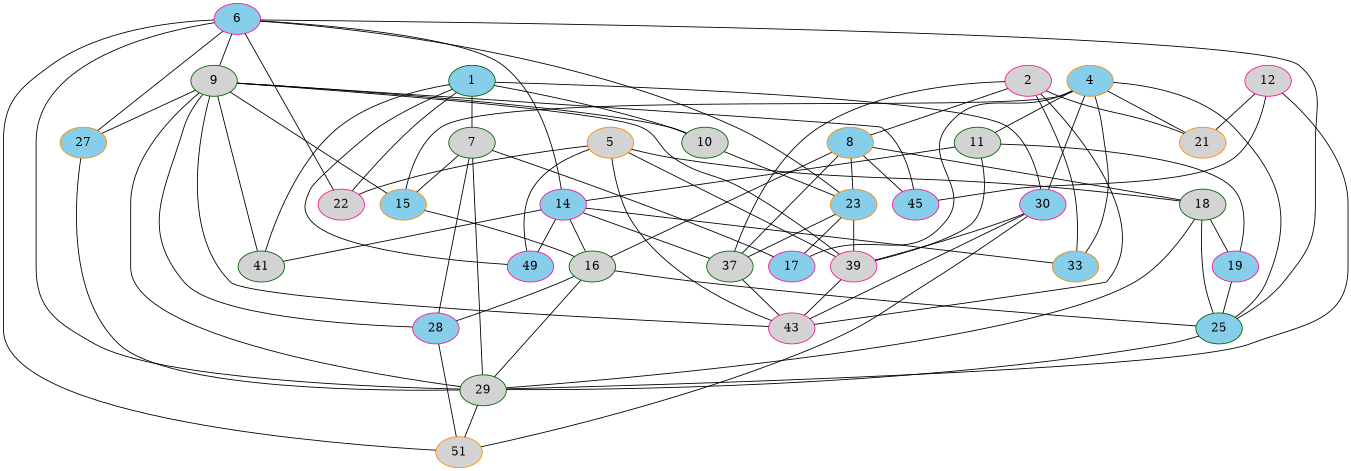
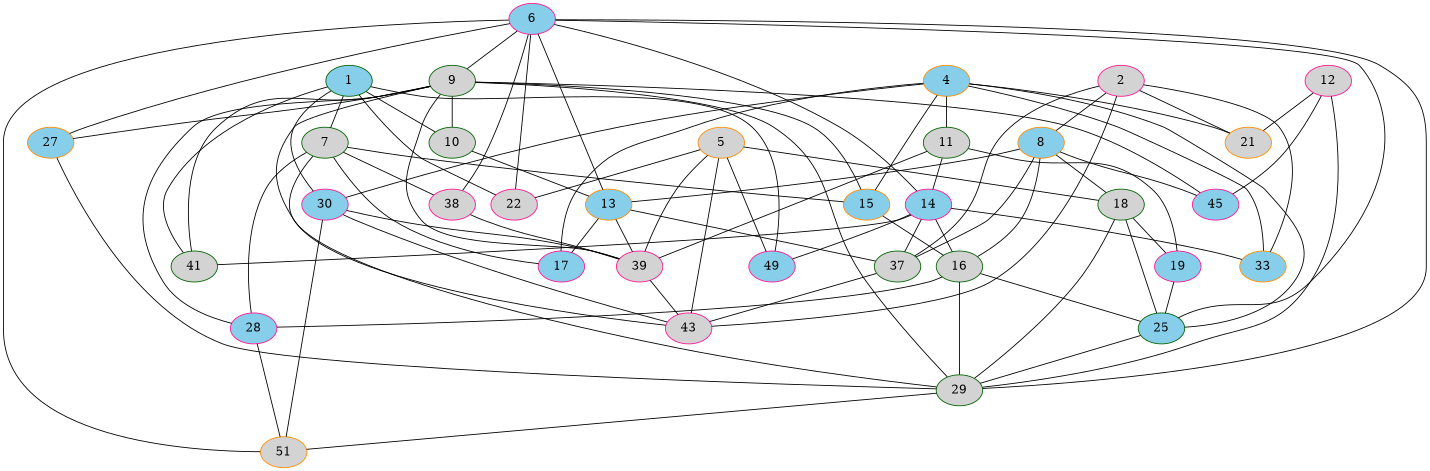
node "38": added
node "23": label "23" -> "13"
